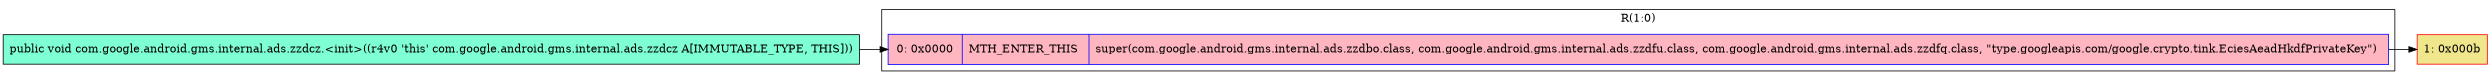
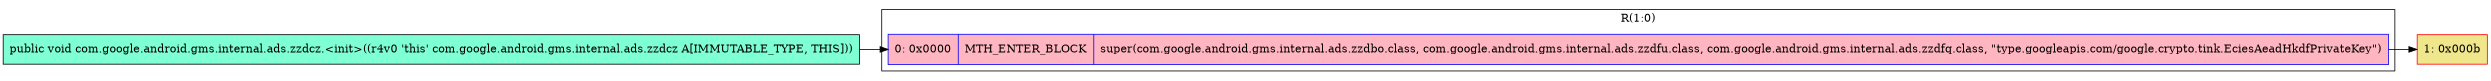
node "0: 0x0000": text "MTH_ENTER_THIS" -> "MTH_ENTER_BLOCK"
